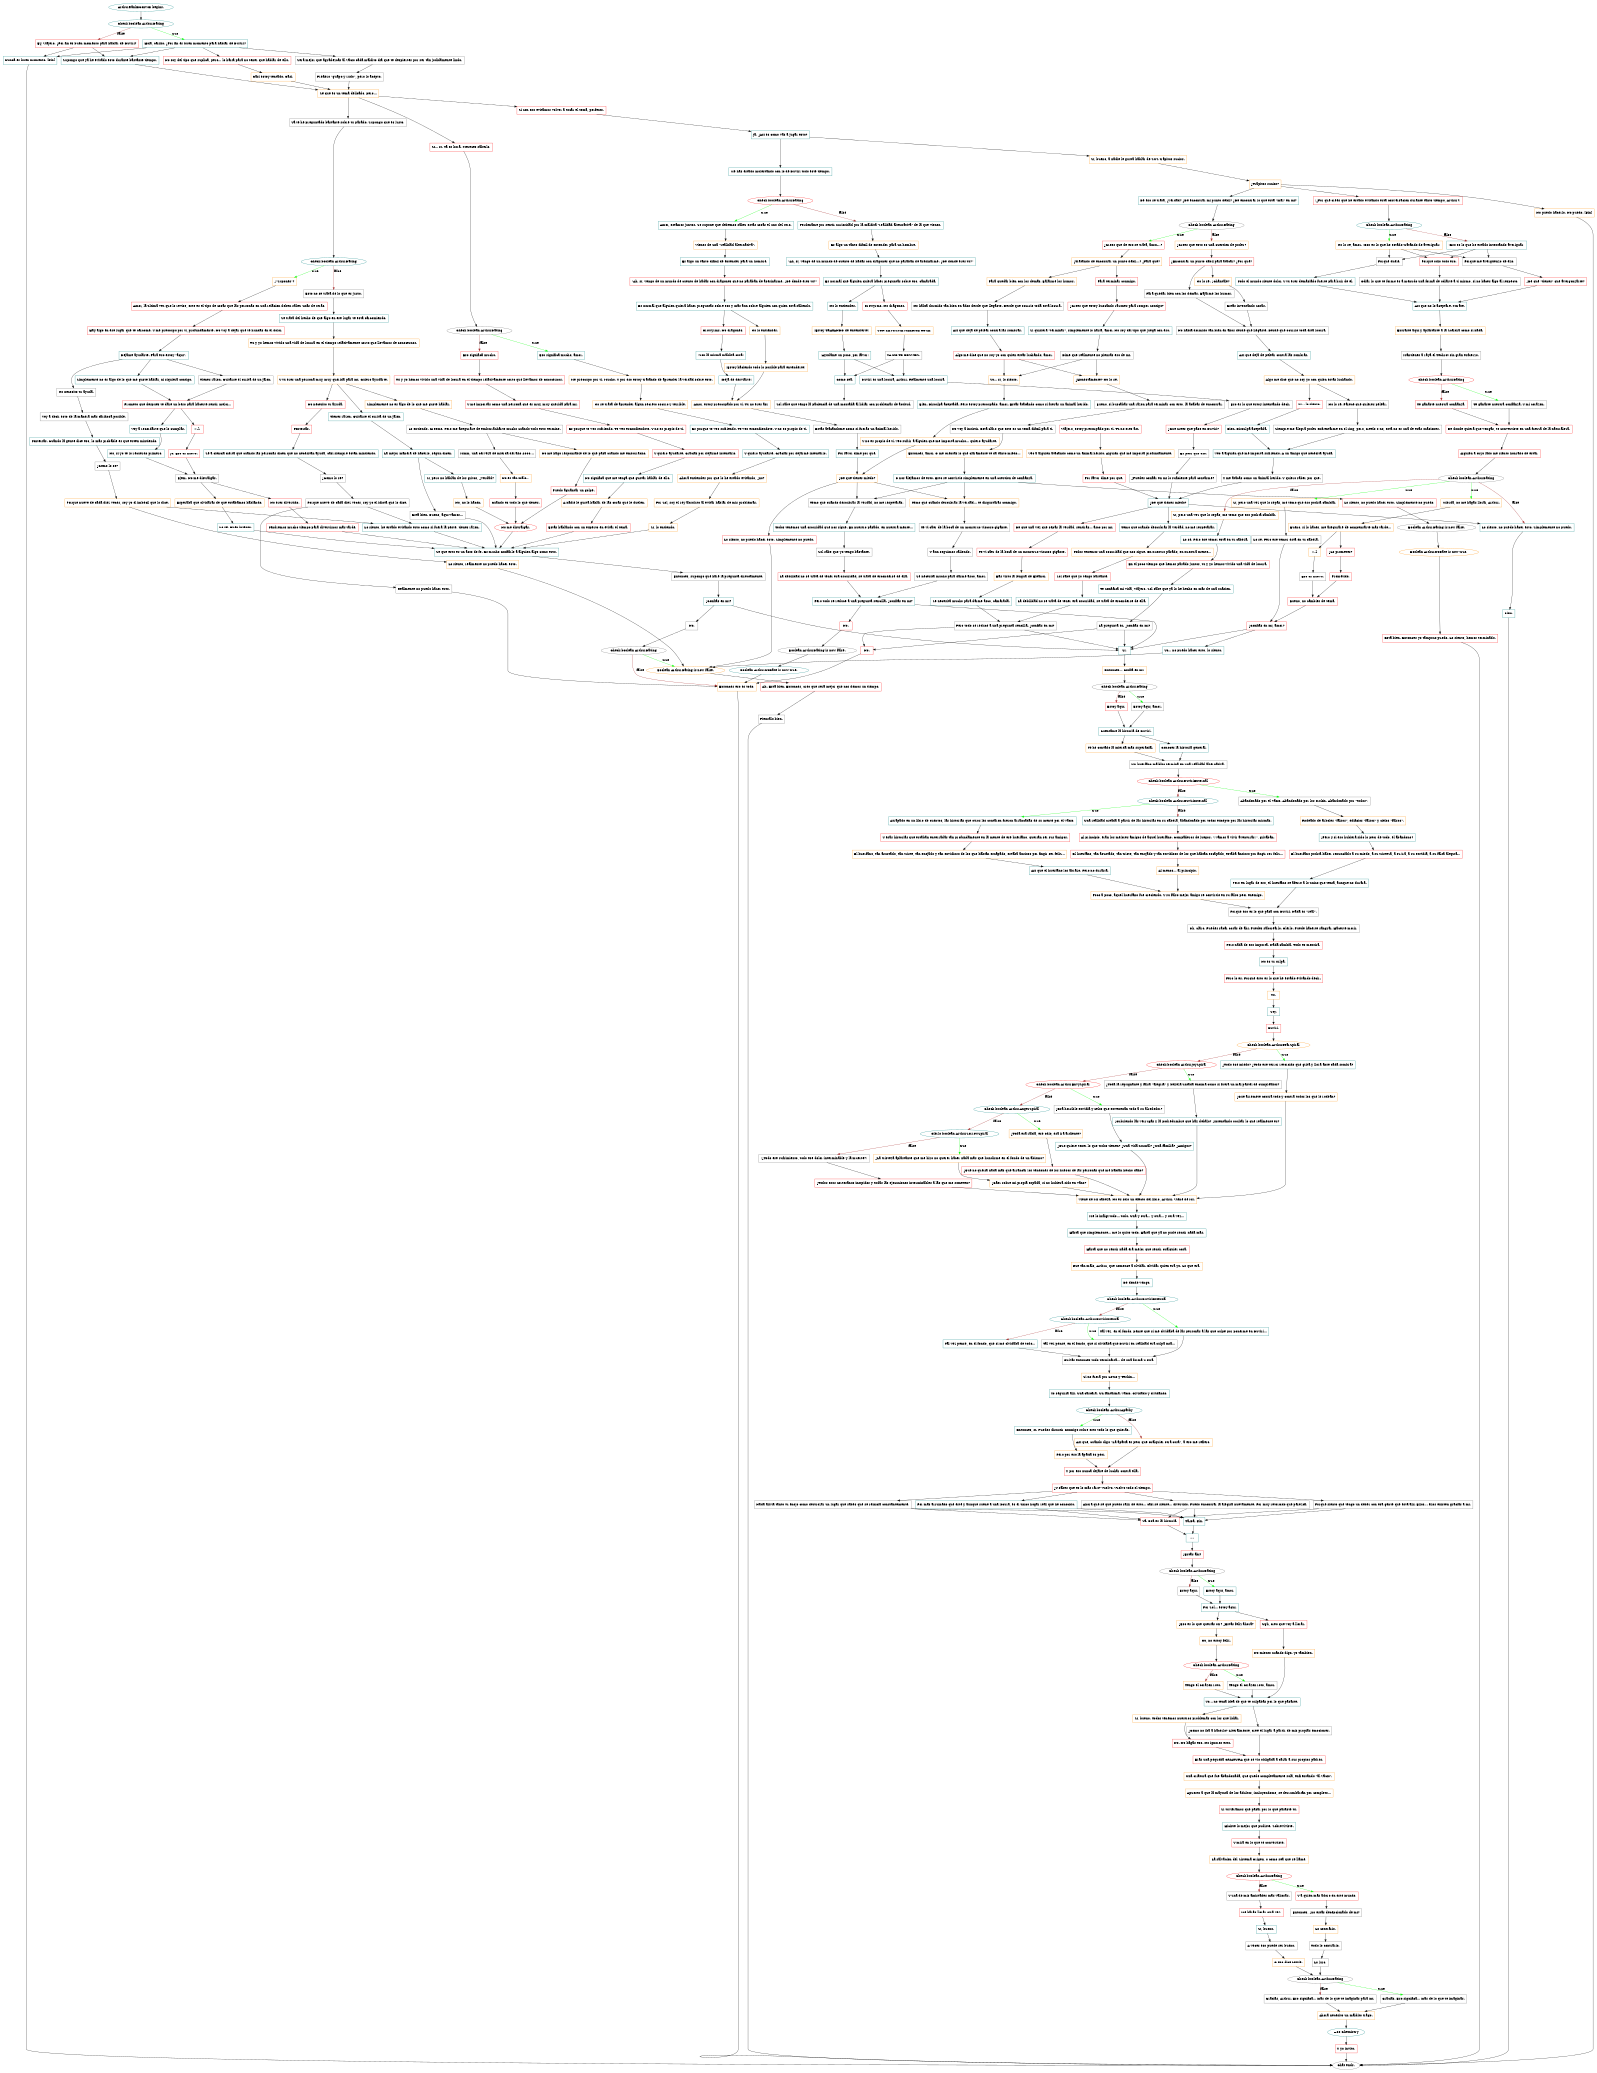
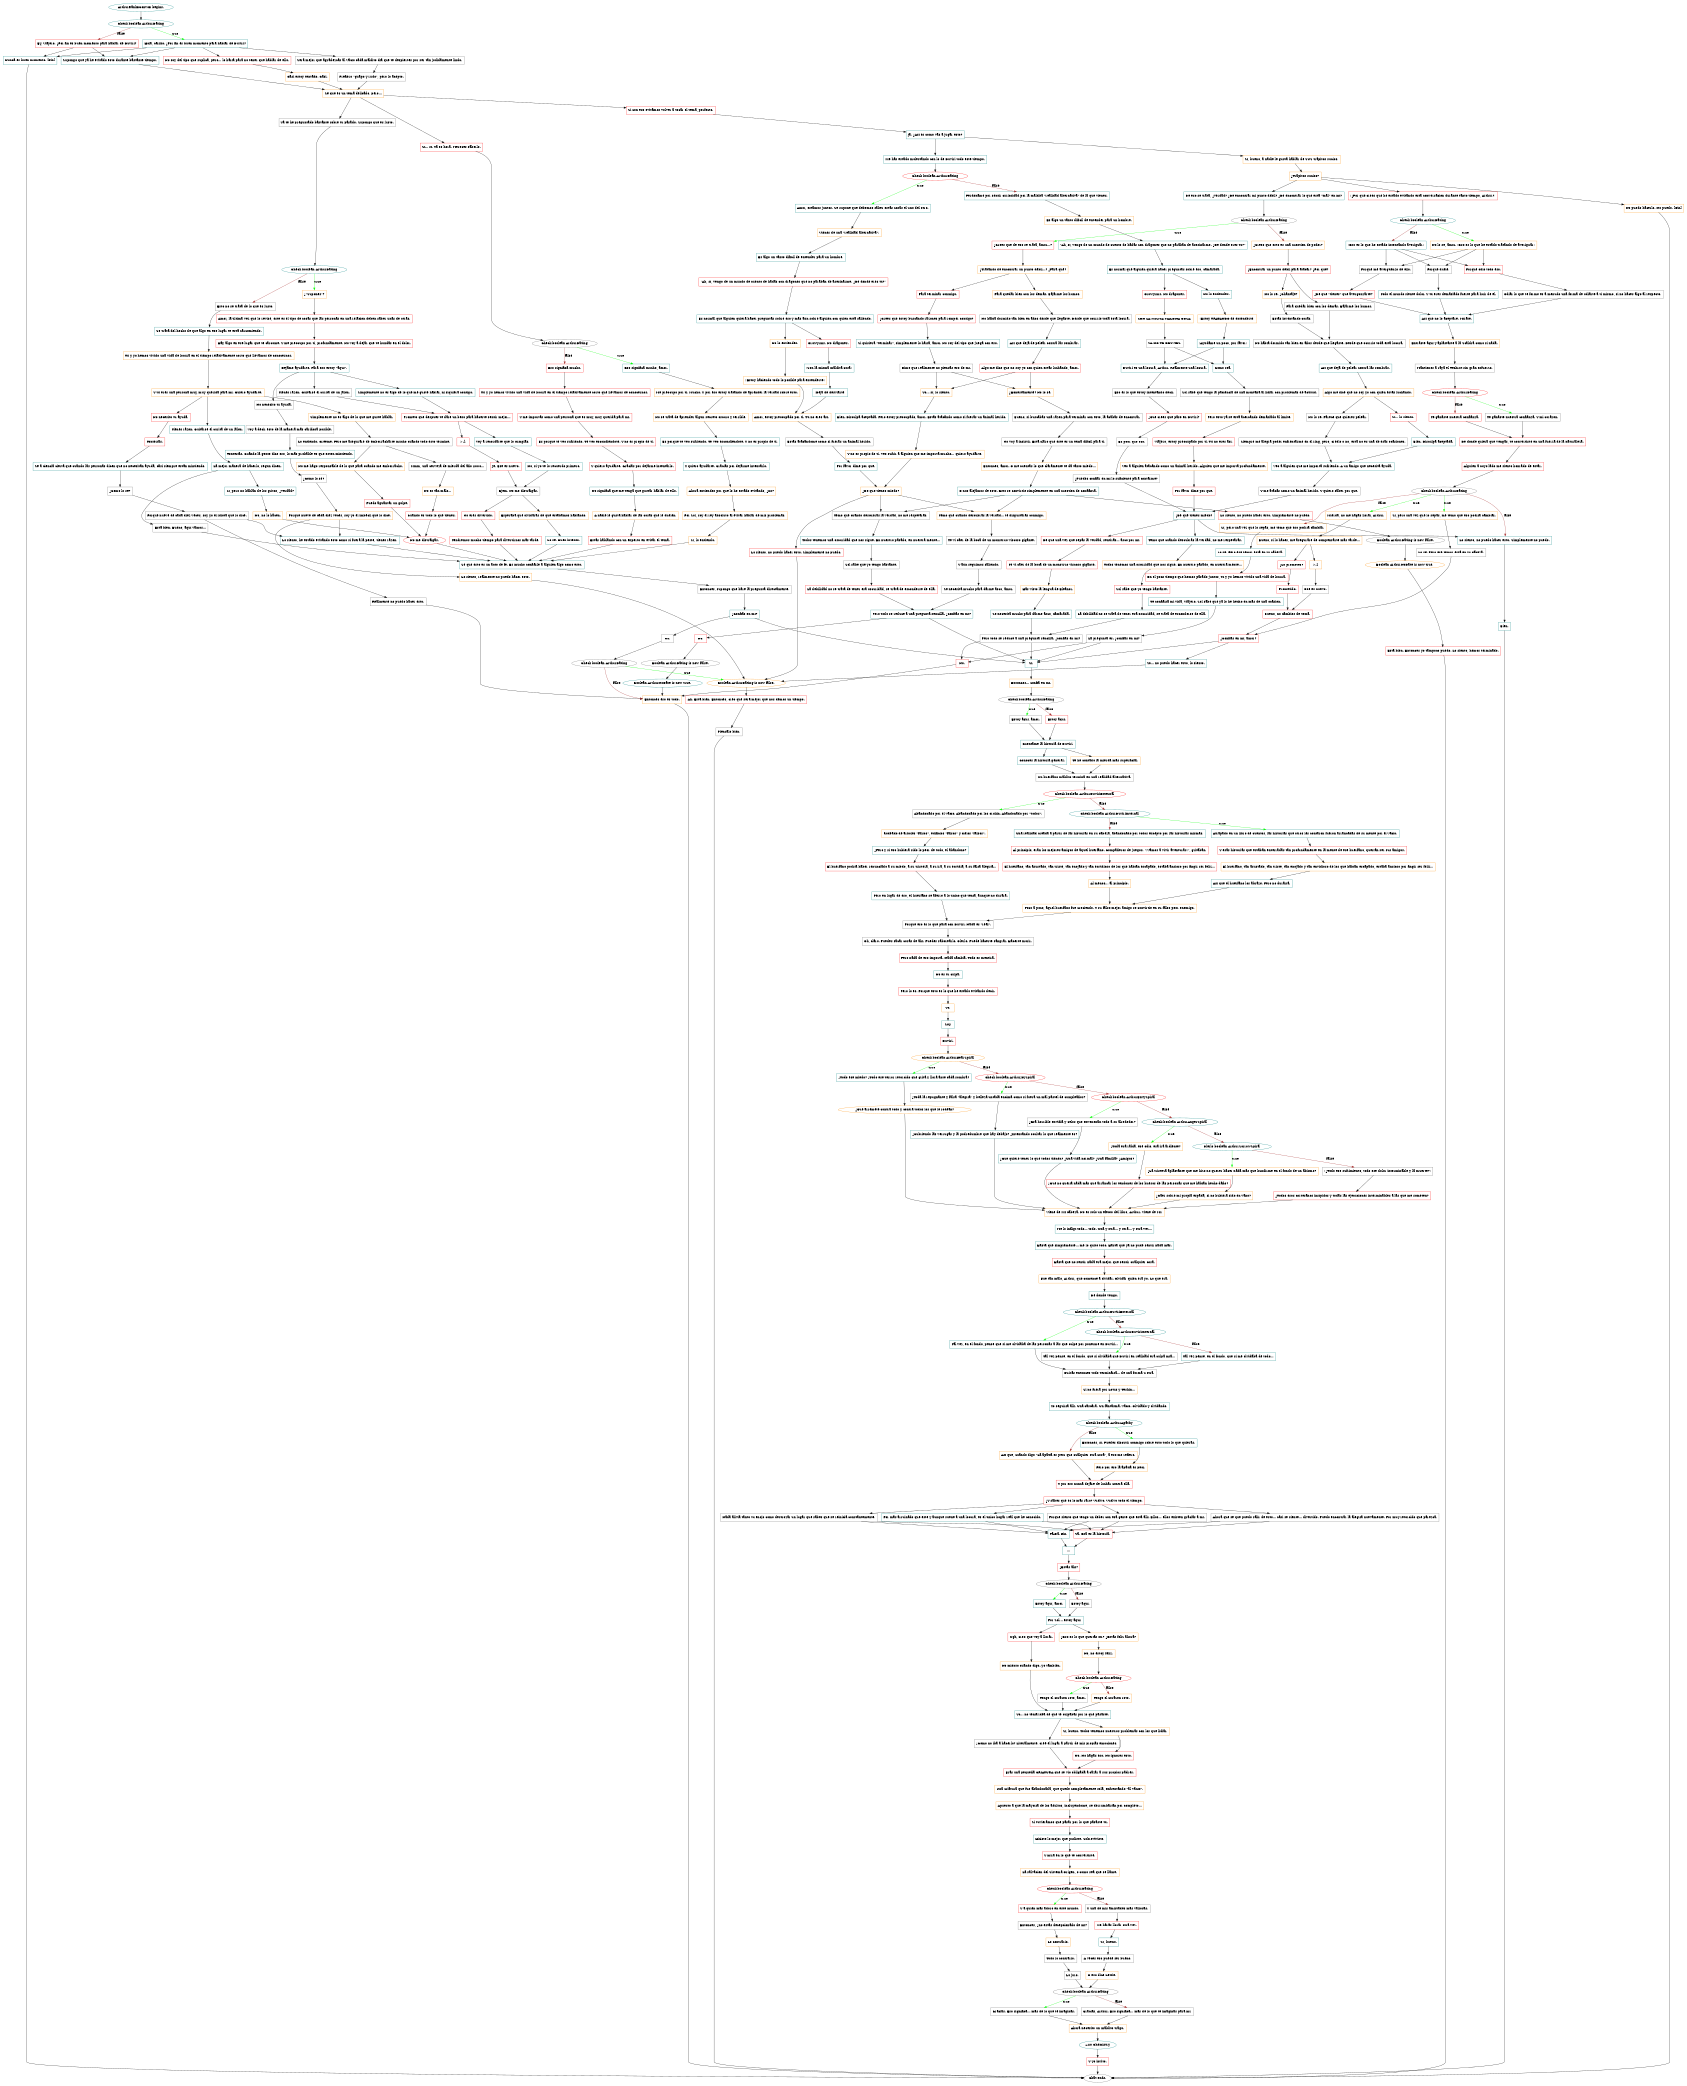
node "Pero esto ya se está acercando demasiado al límite.": added
node "¿Que arremete contra todo y contra todos los que le rodean?": shape box -> ellipse
